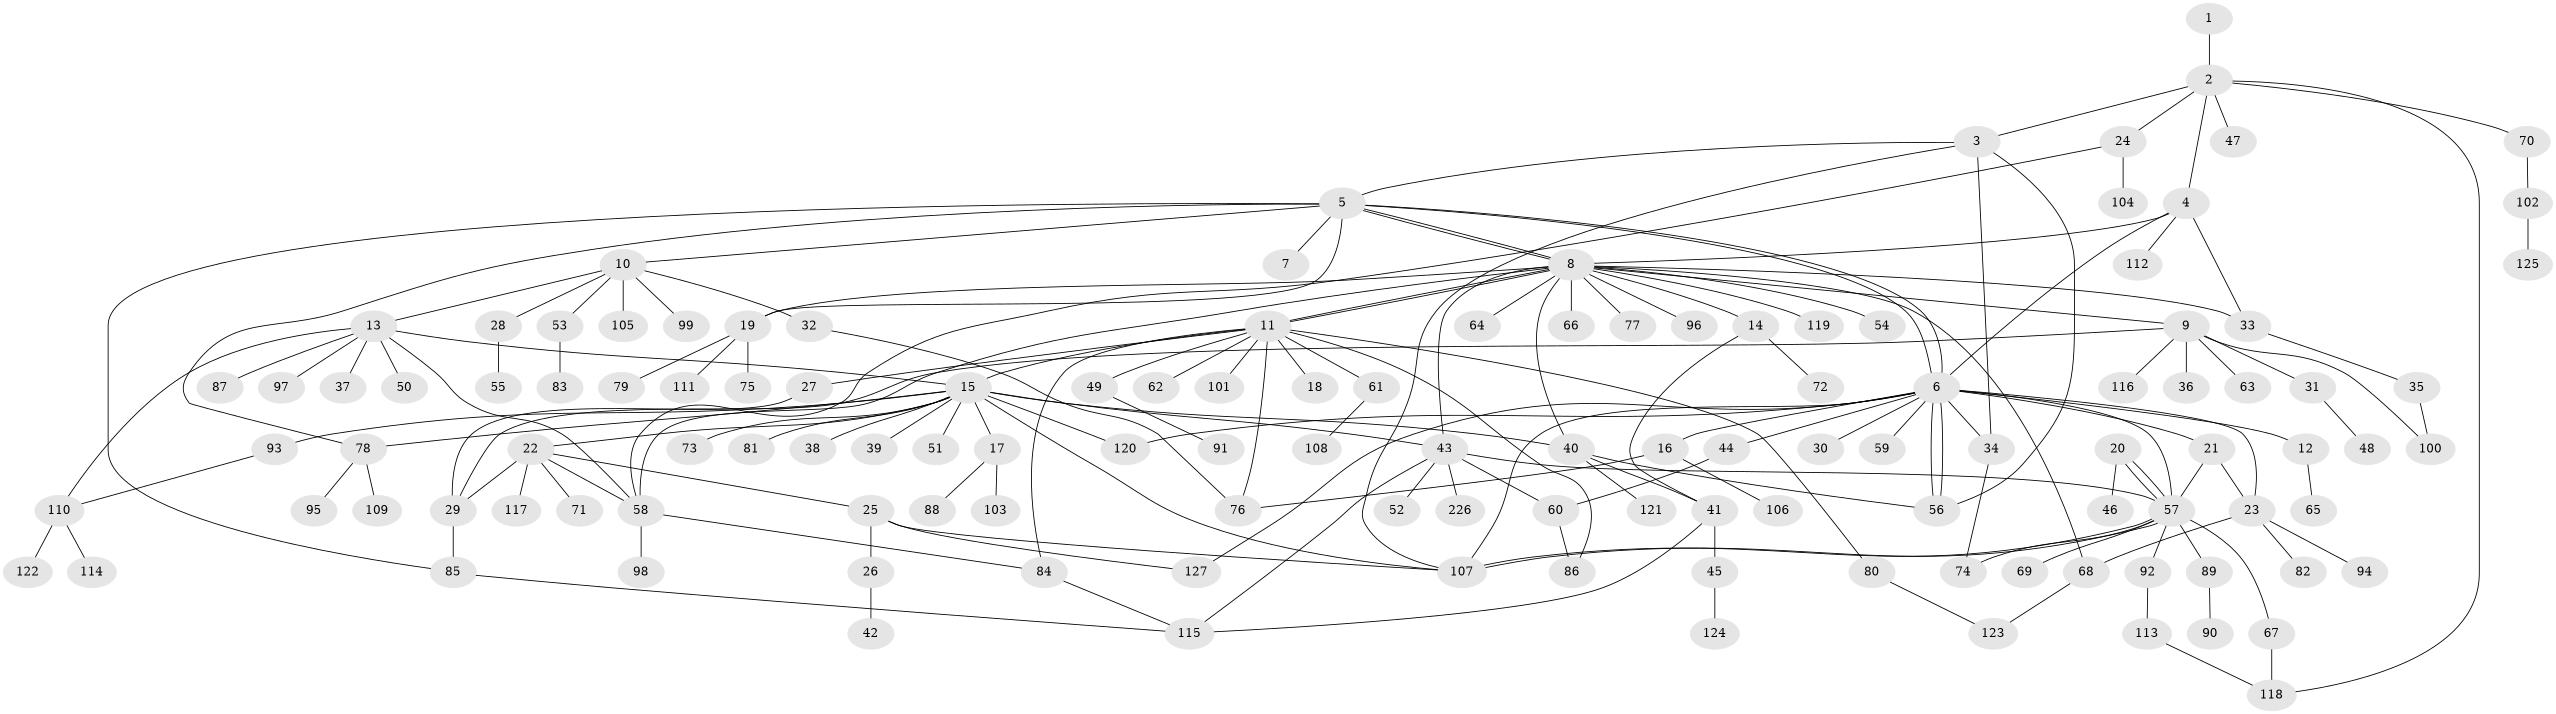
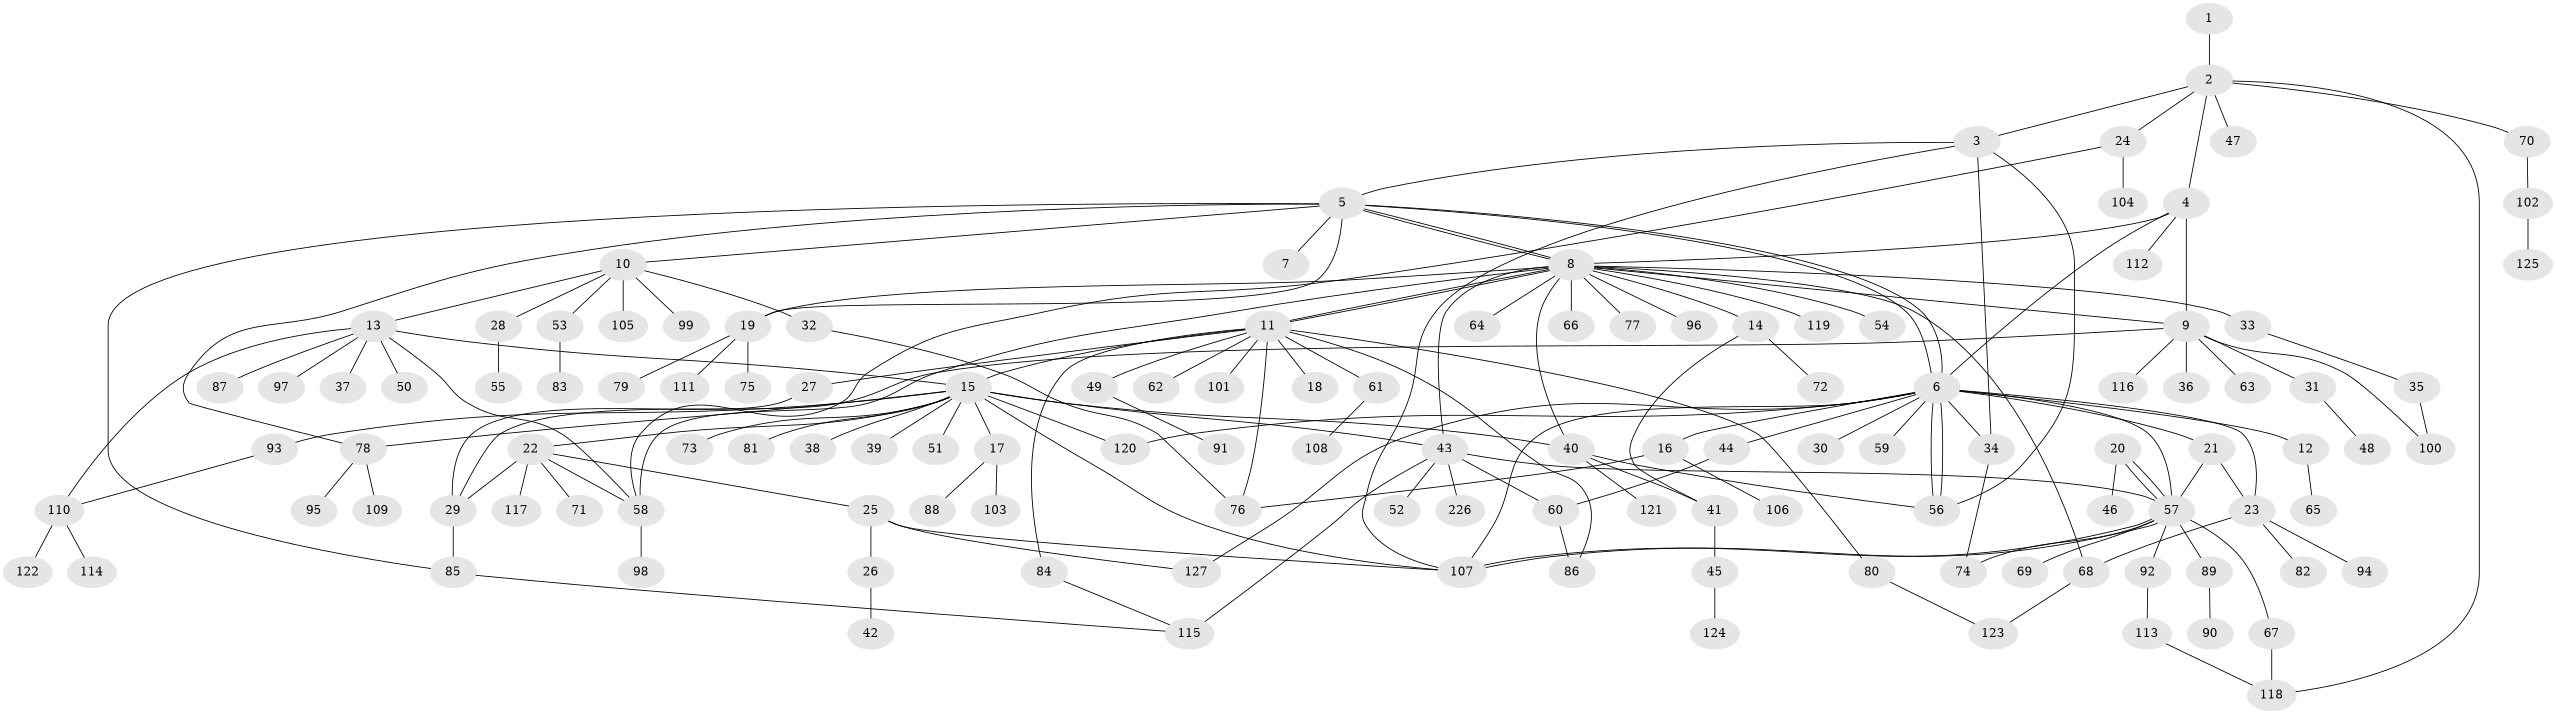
edge "4" -- "33": now "4" -- "9"
edge "58" -- "84": removed
edge "41" -- "115": removed
